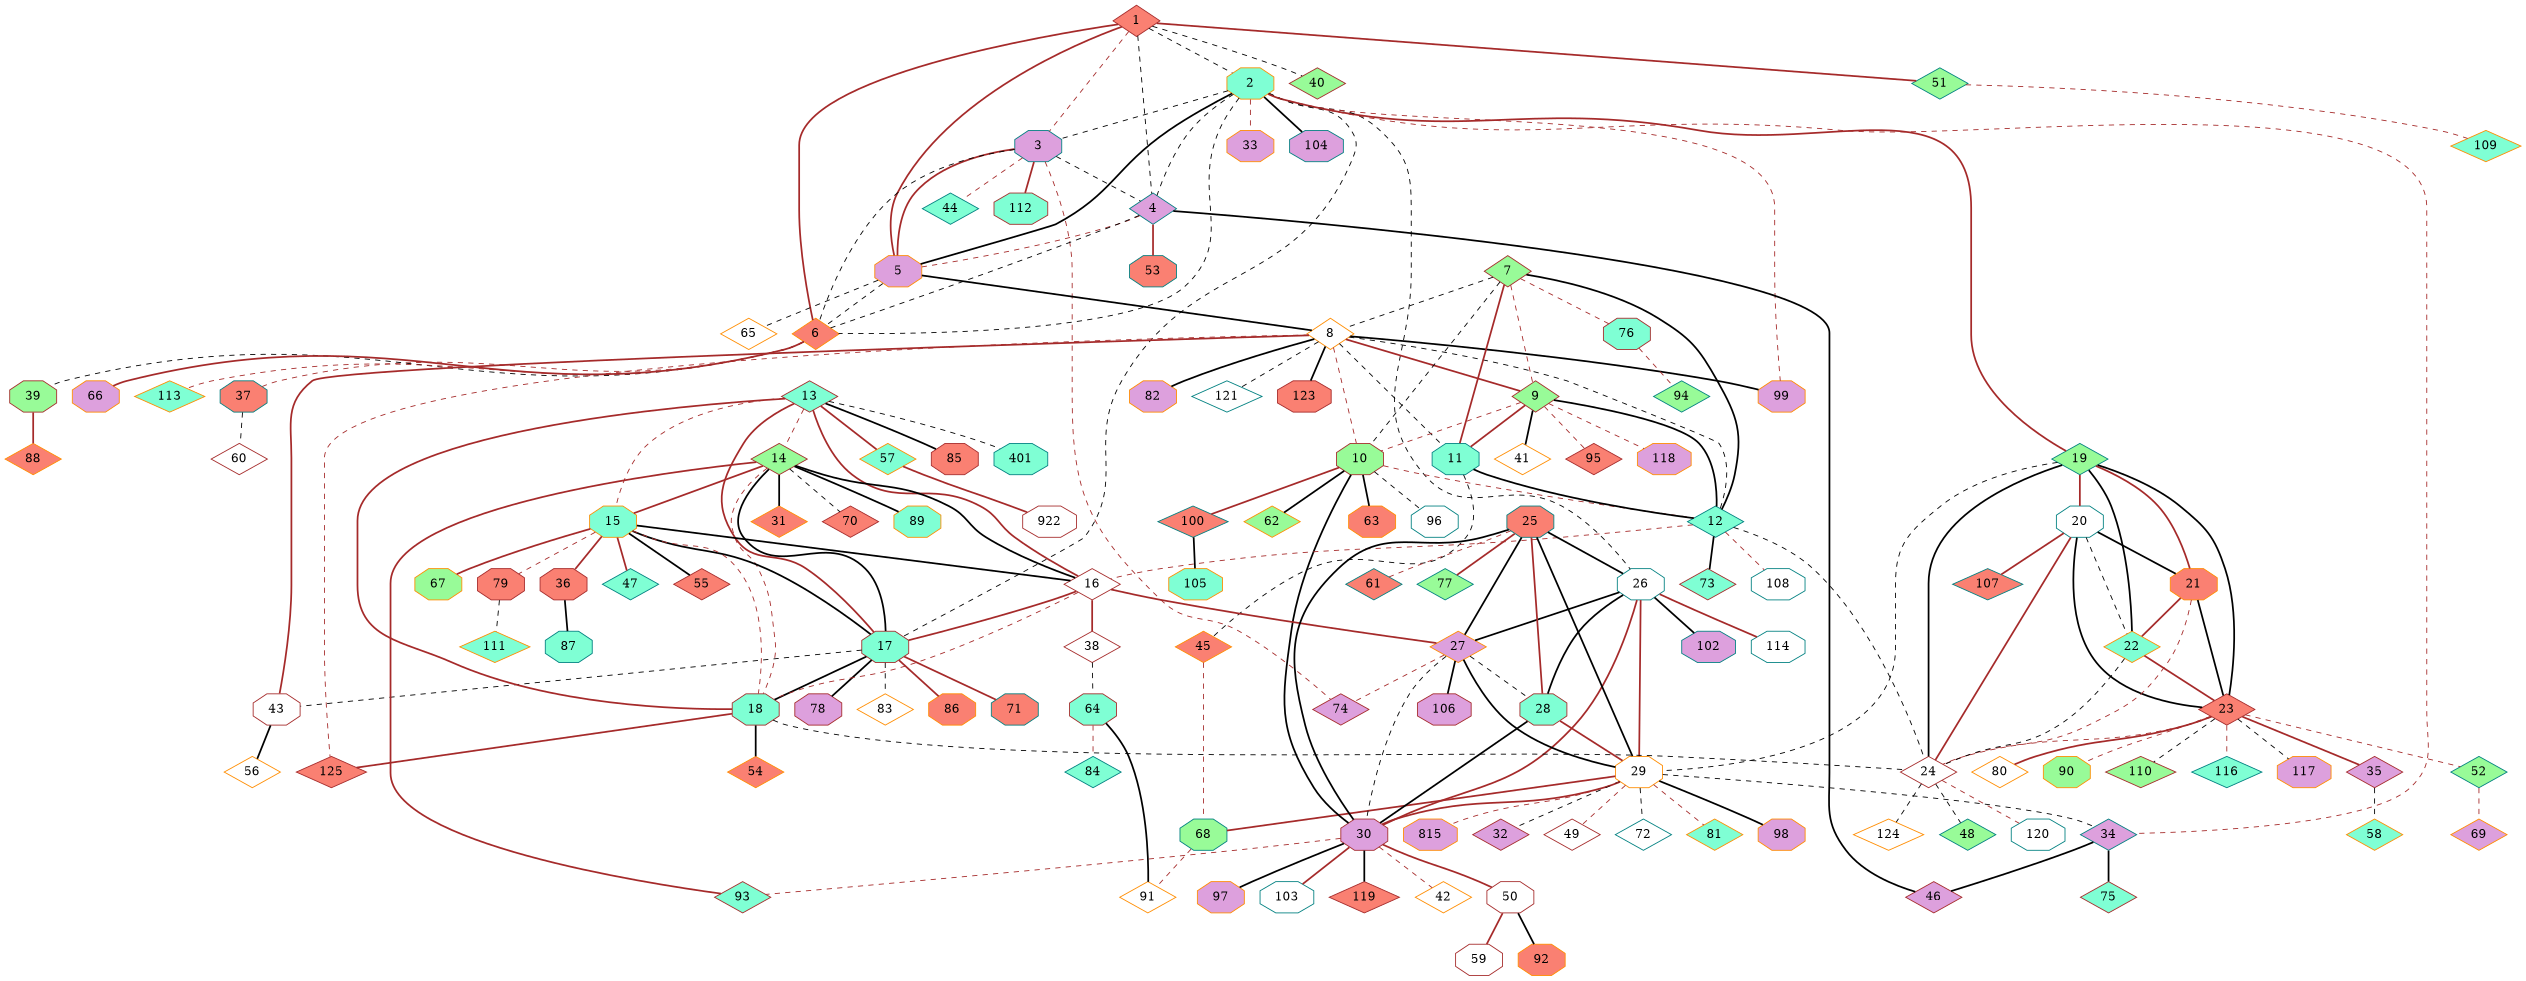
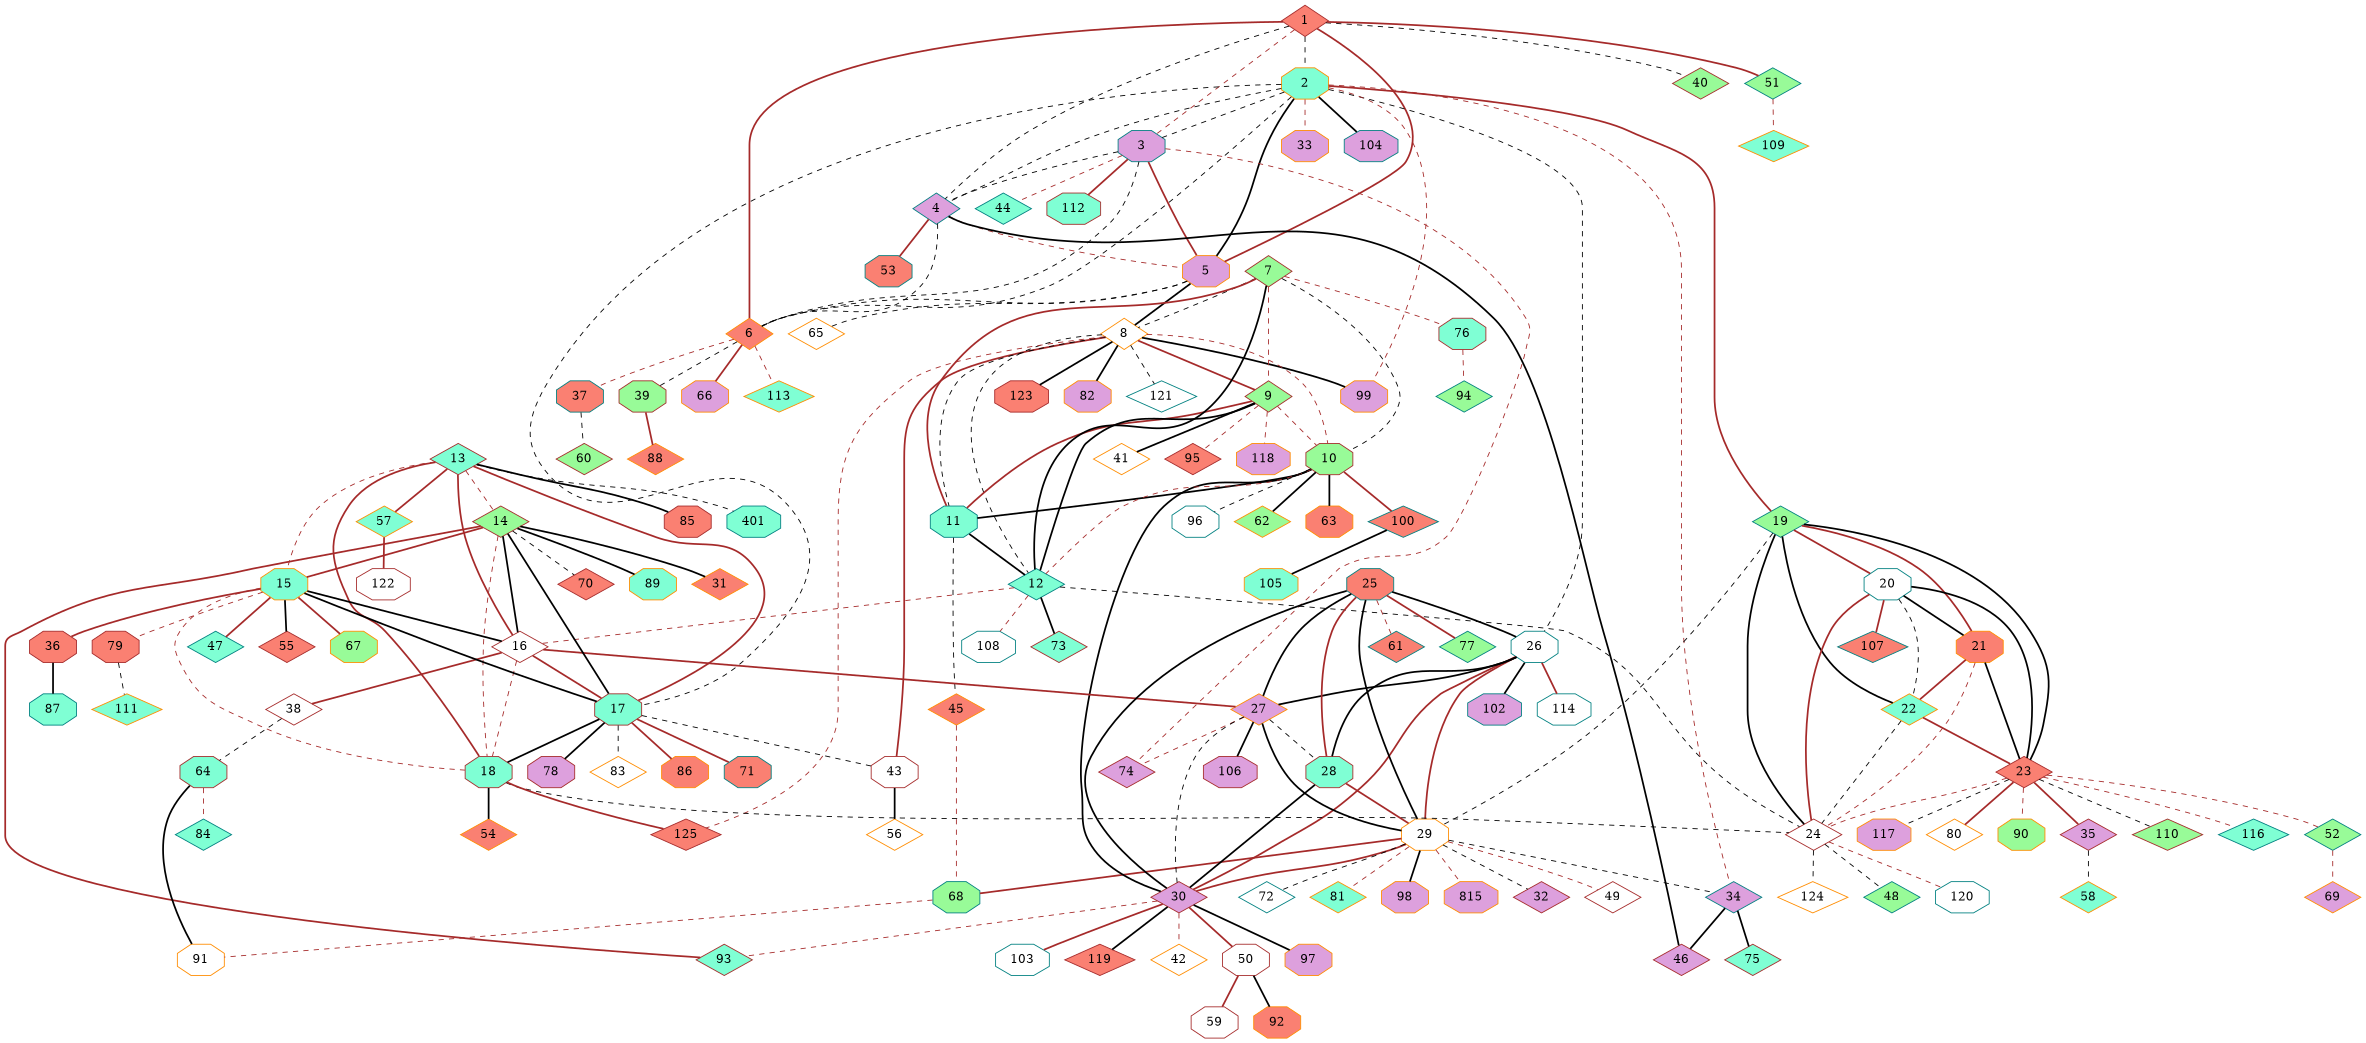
node "60": fillcolor white -> palegreen
edge "10" -- "11": added
node "922": label "922" -> "122"
node "30": shape octagon -> diamond
node "91": shape diamond -> octagon
